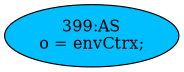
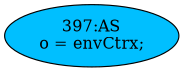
node "399:AS o = envCtrx;": label "399:AS o = envCtrx;" -> "397:AS o = envCtrx;"
